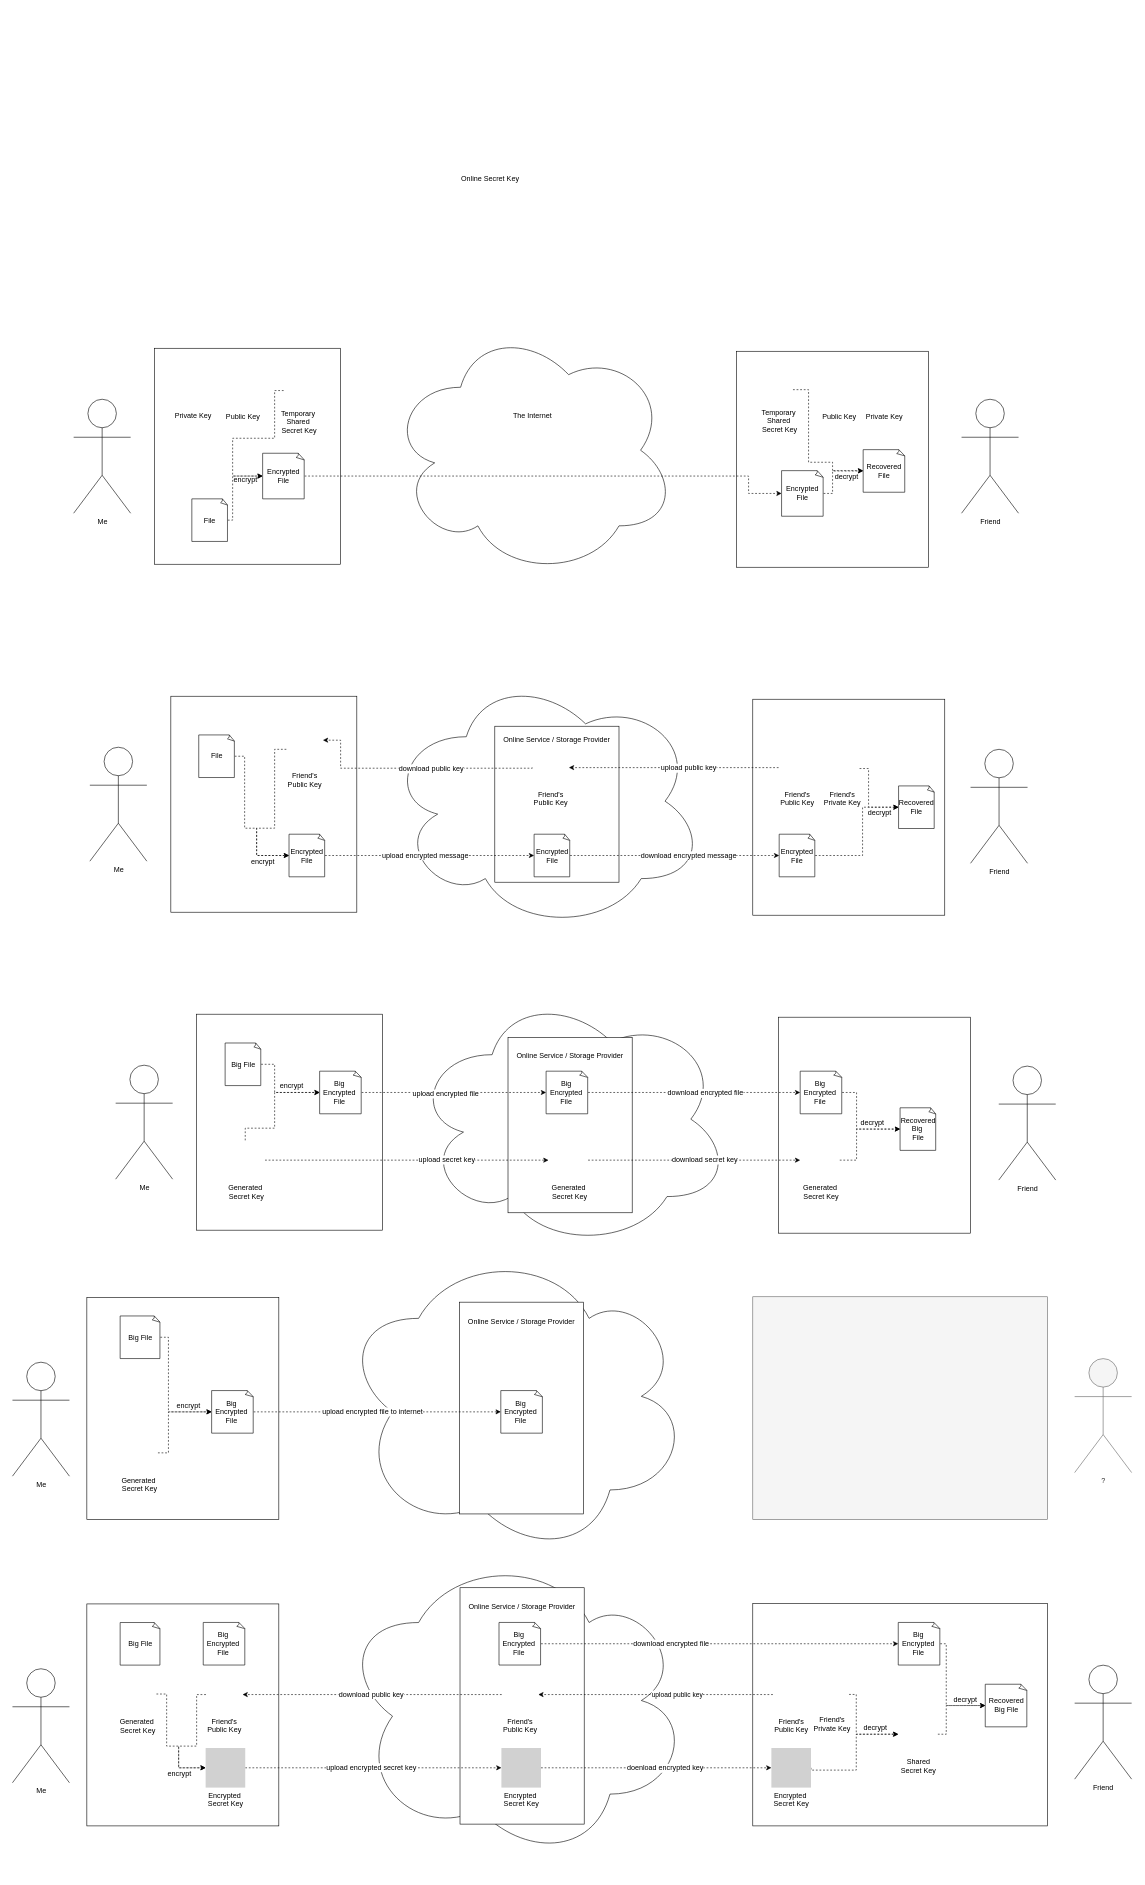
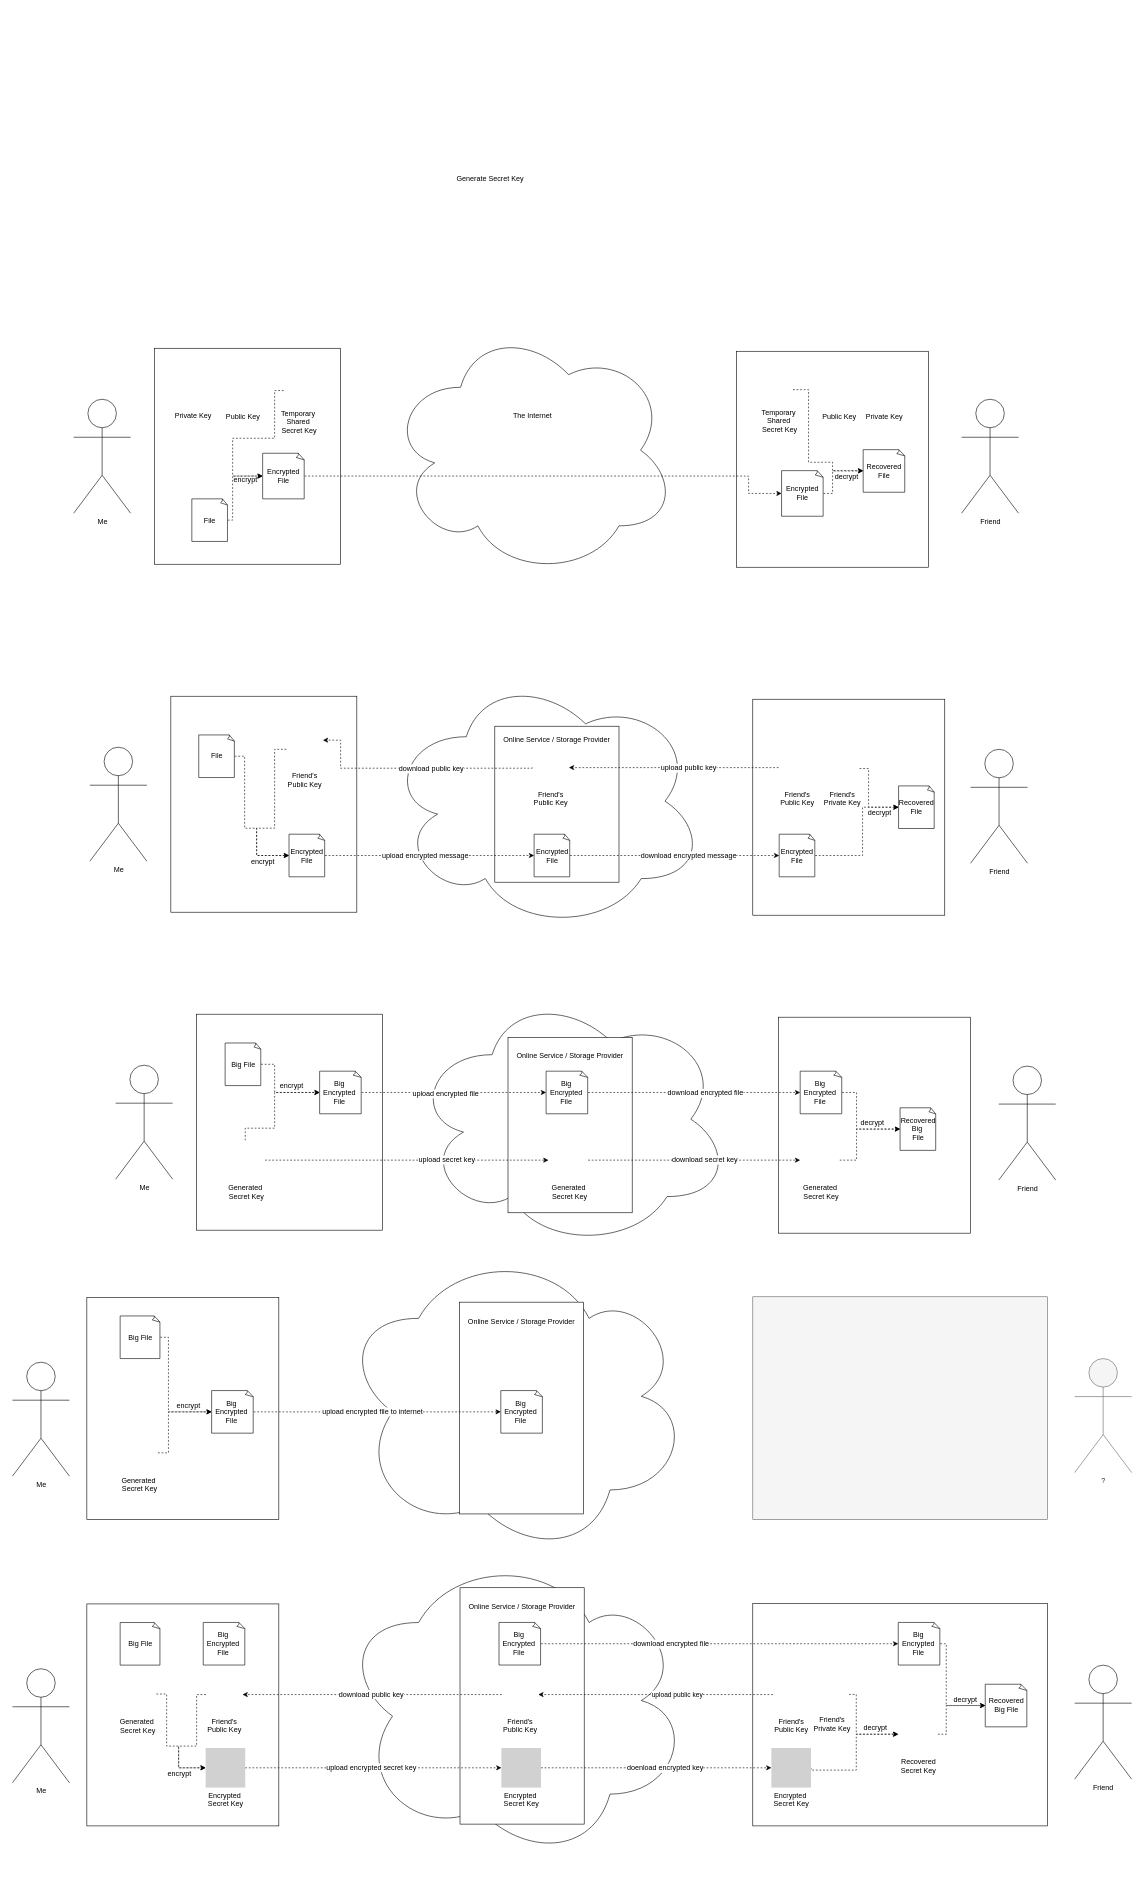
node "Online Secret Key": label "Online Secret Key" -> "Generate Secret Key"
node "Shared Secret Key": label "Shared Secret Key" -> "Recovered Secret Key"
